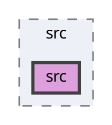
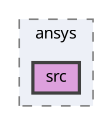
cluster "src": label "src" -> "ansys"
